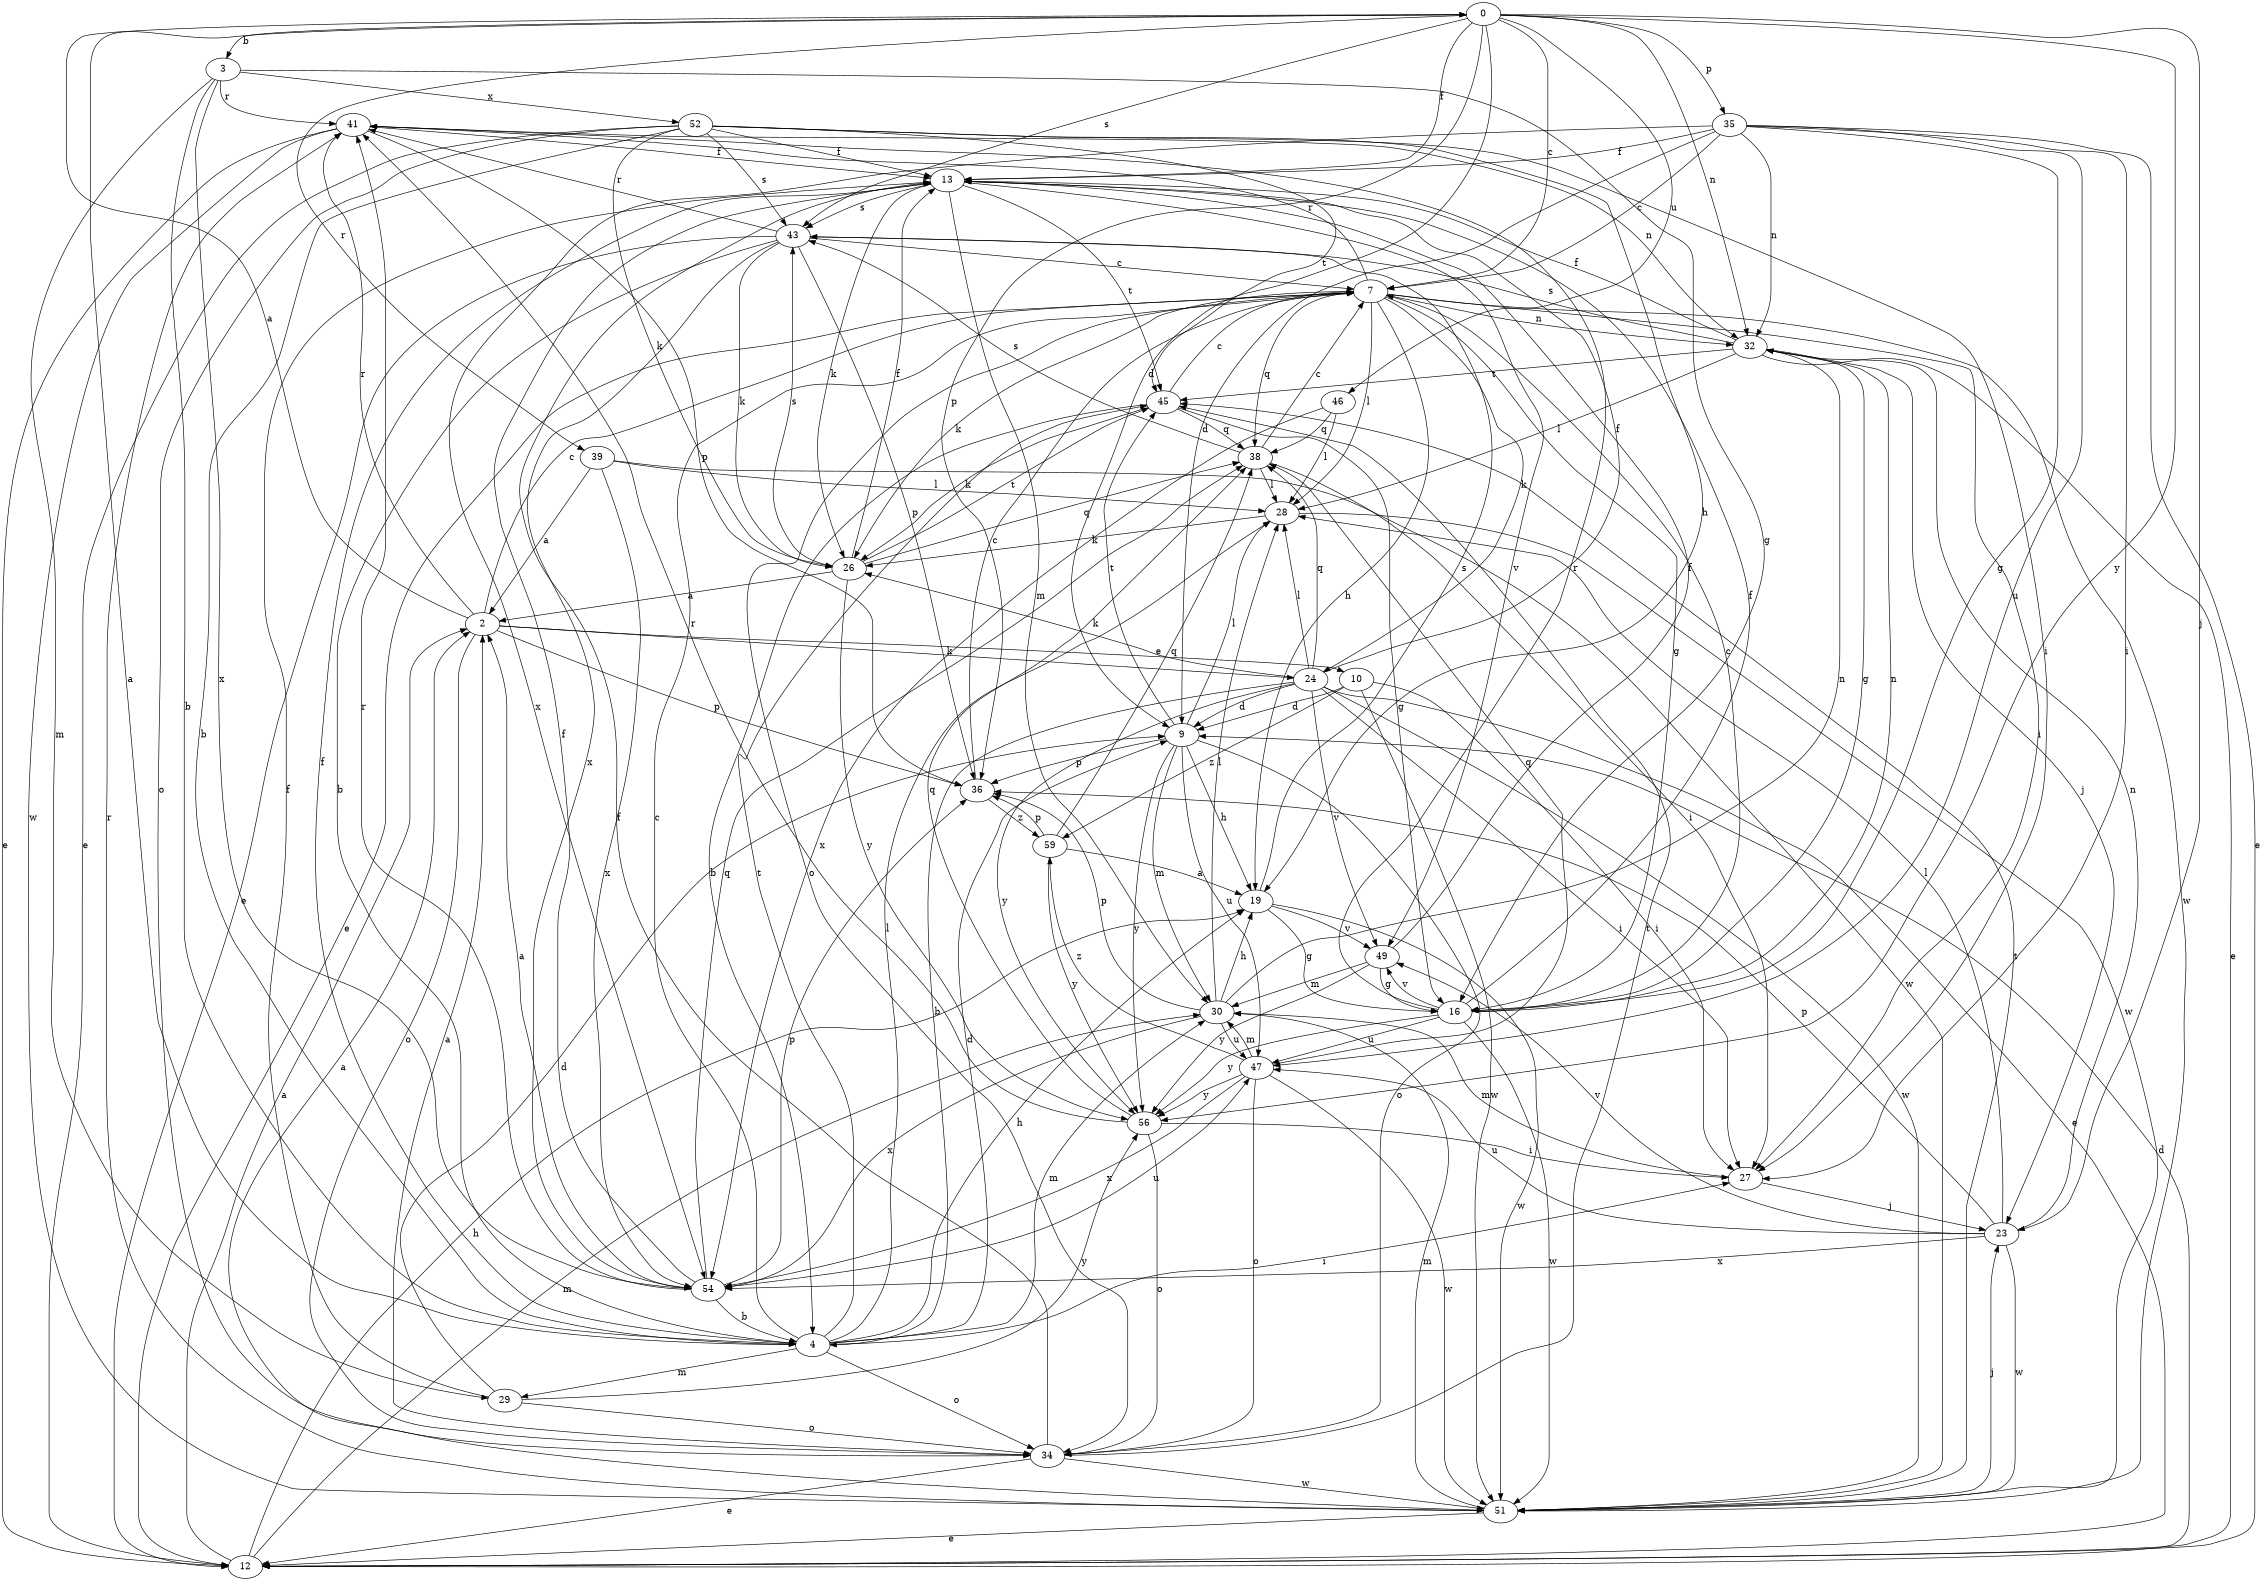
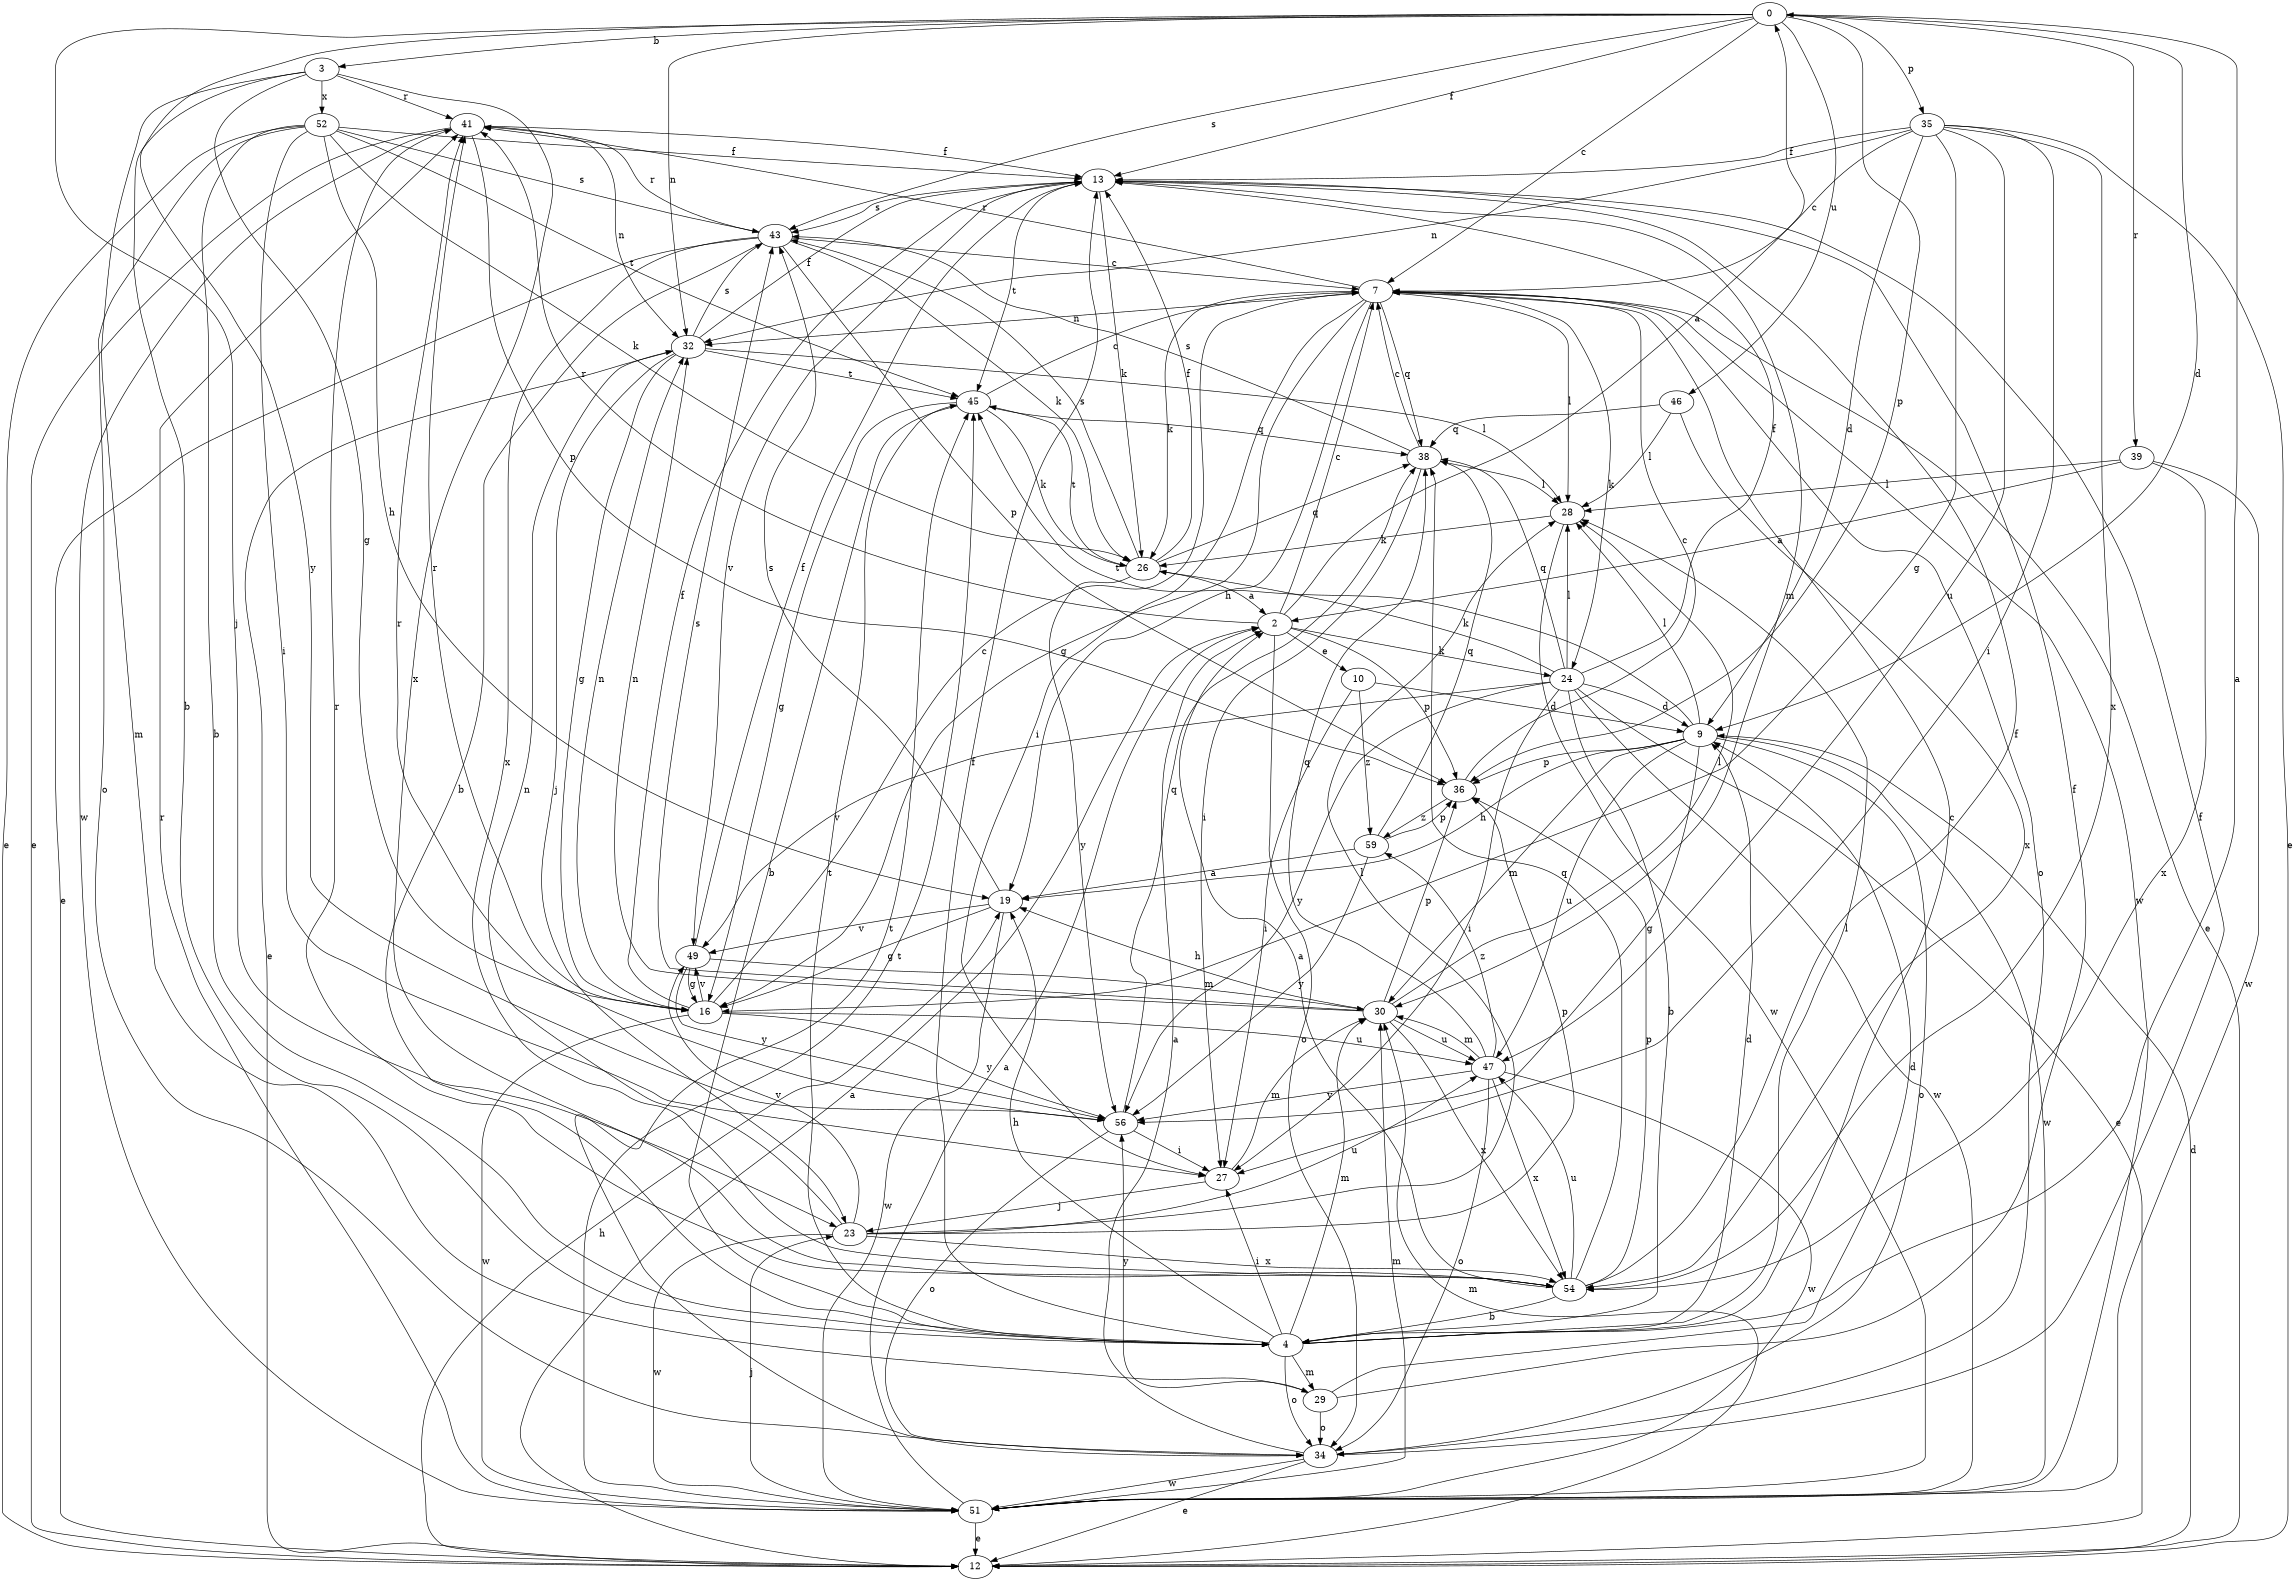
edge "9" -> "56": label "y" -> "g"
edge "30" -> "43": added, label "s"
edge "10" -> "51": now "9" -> "51"
